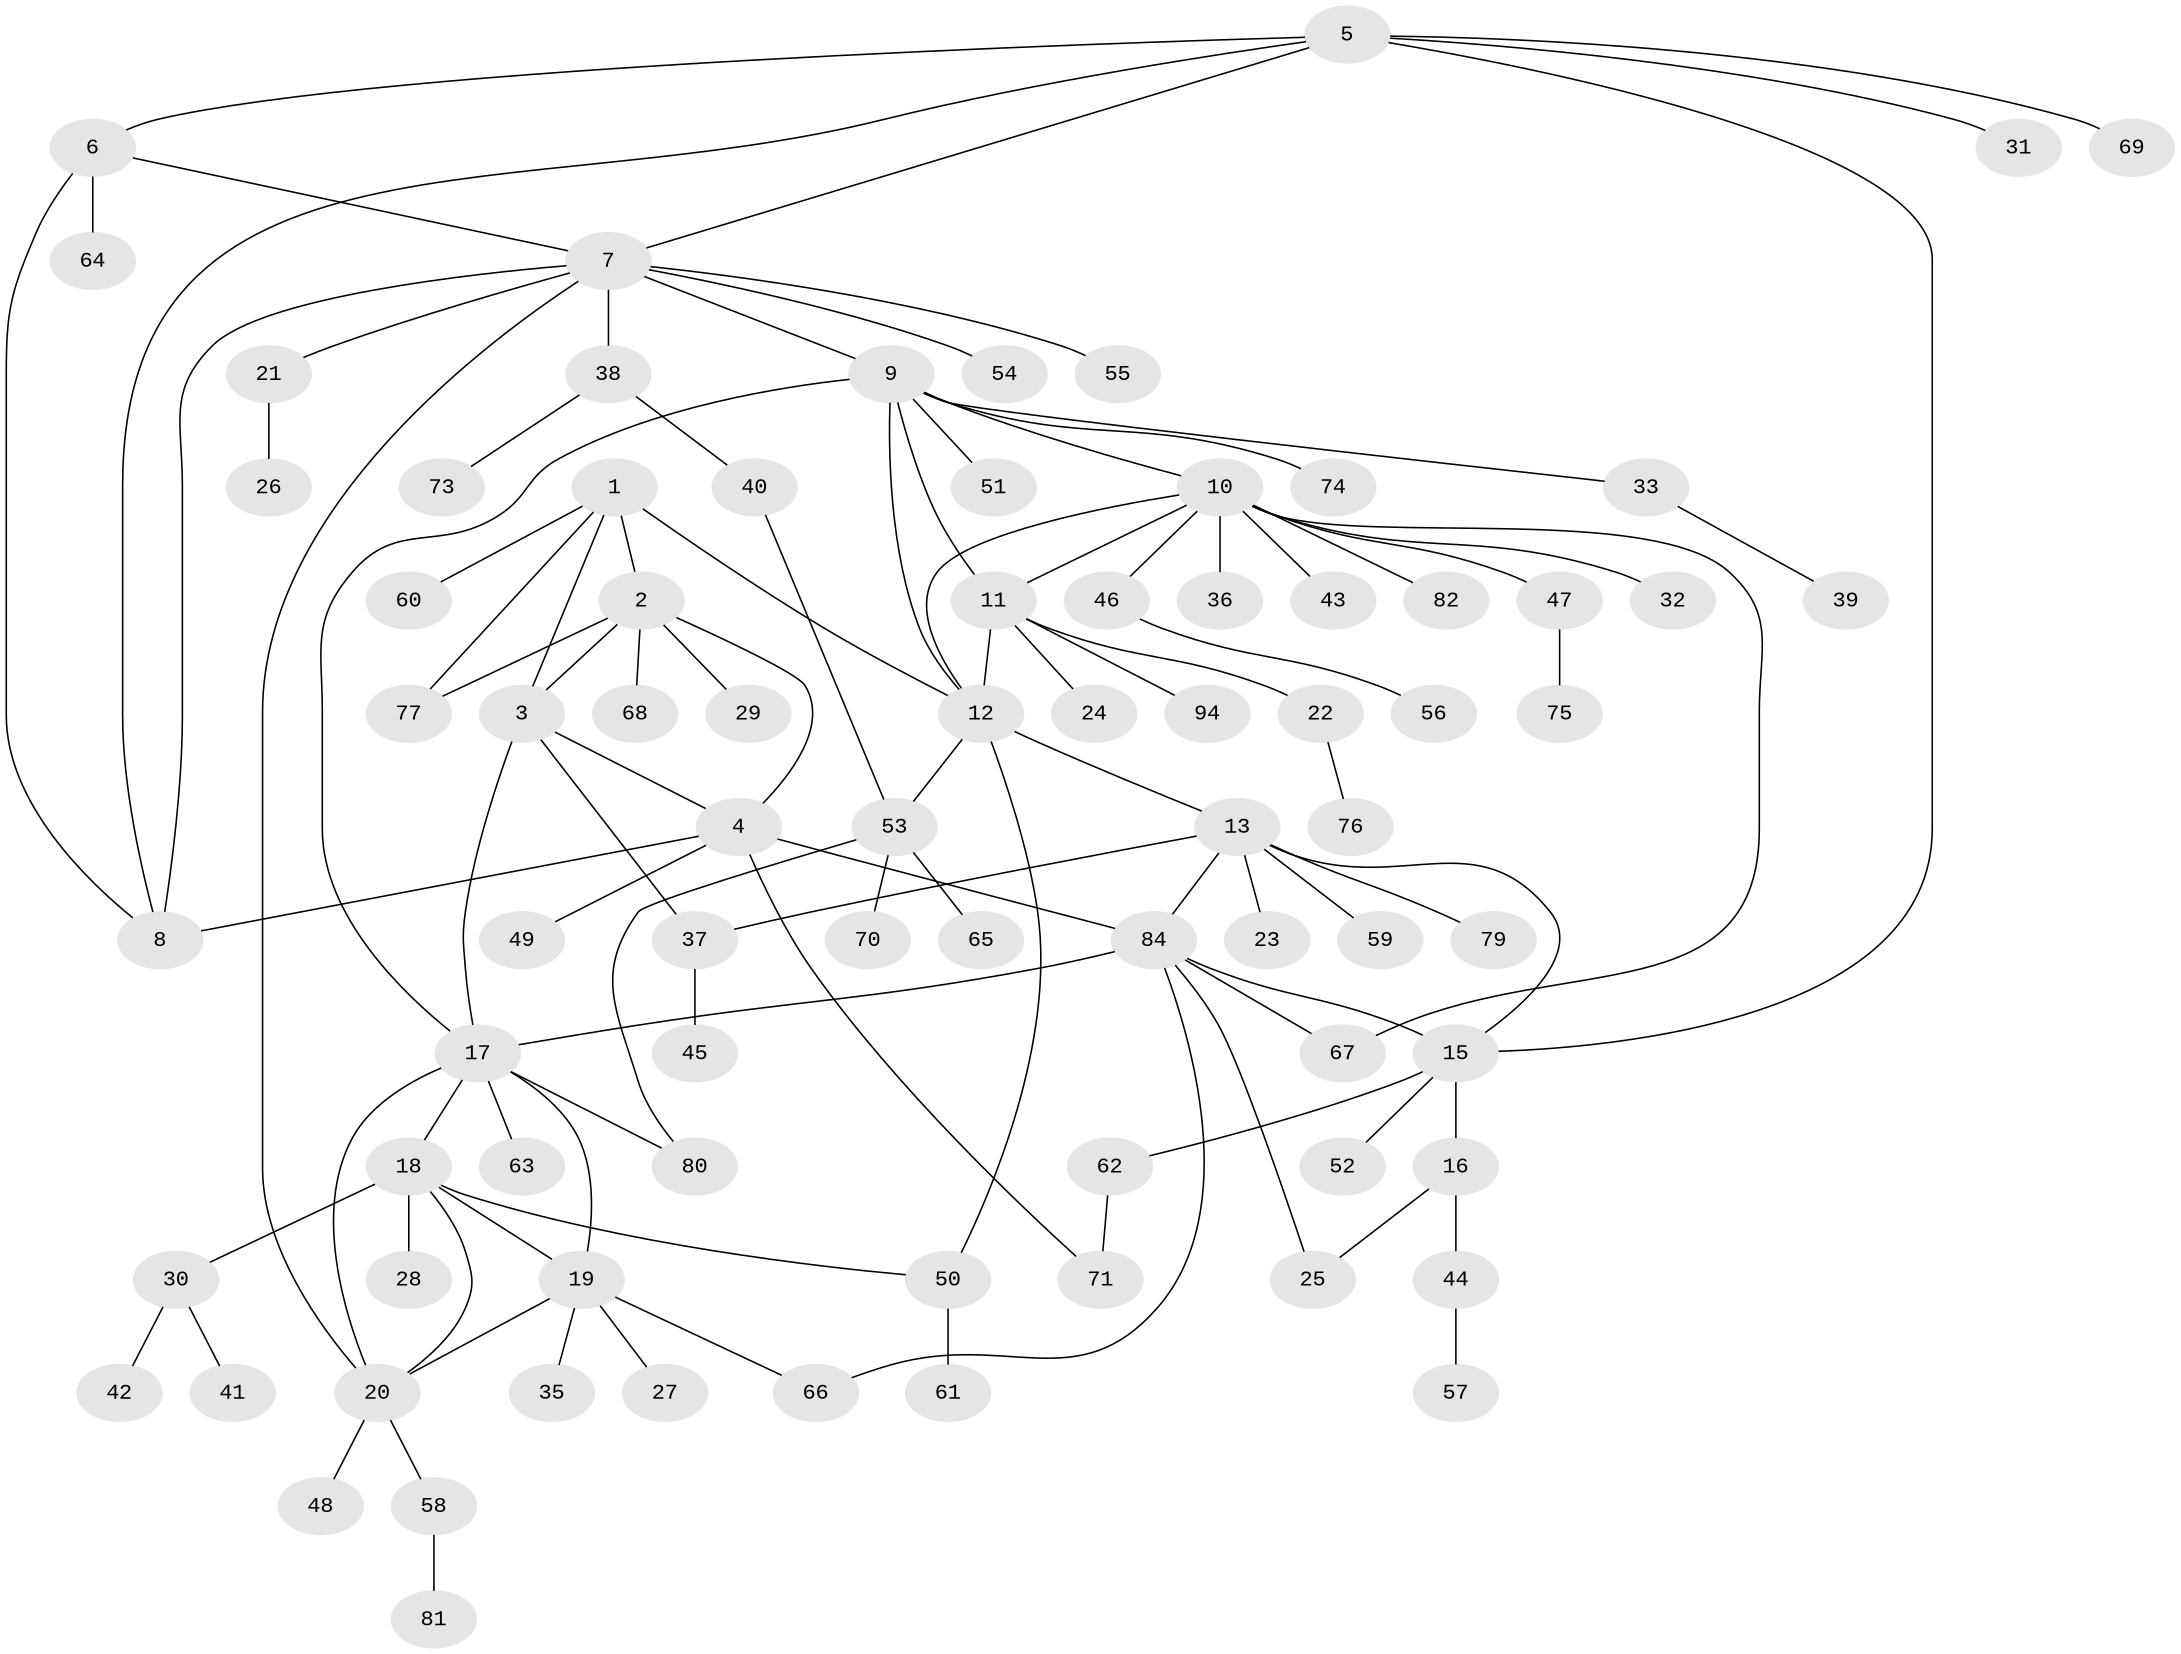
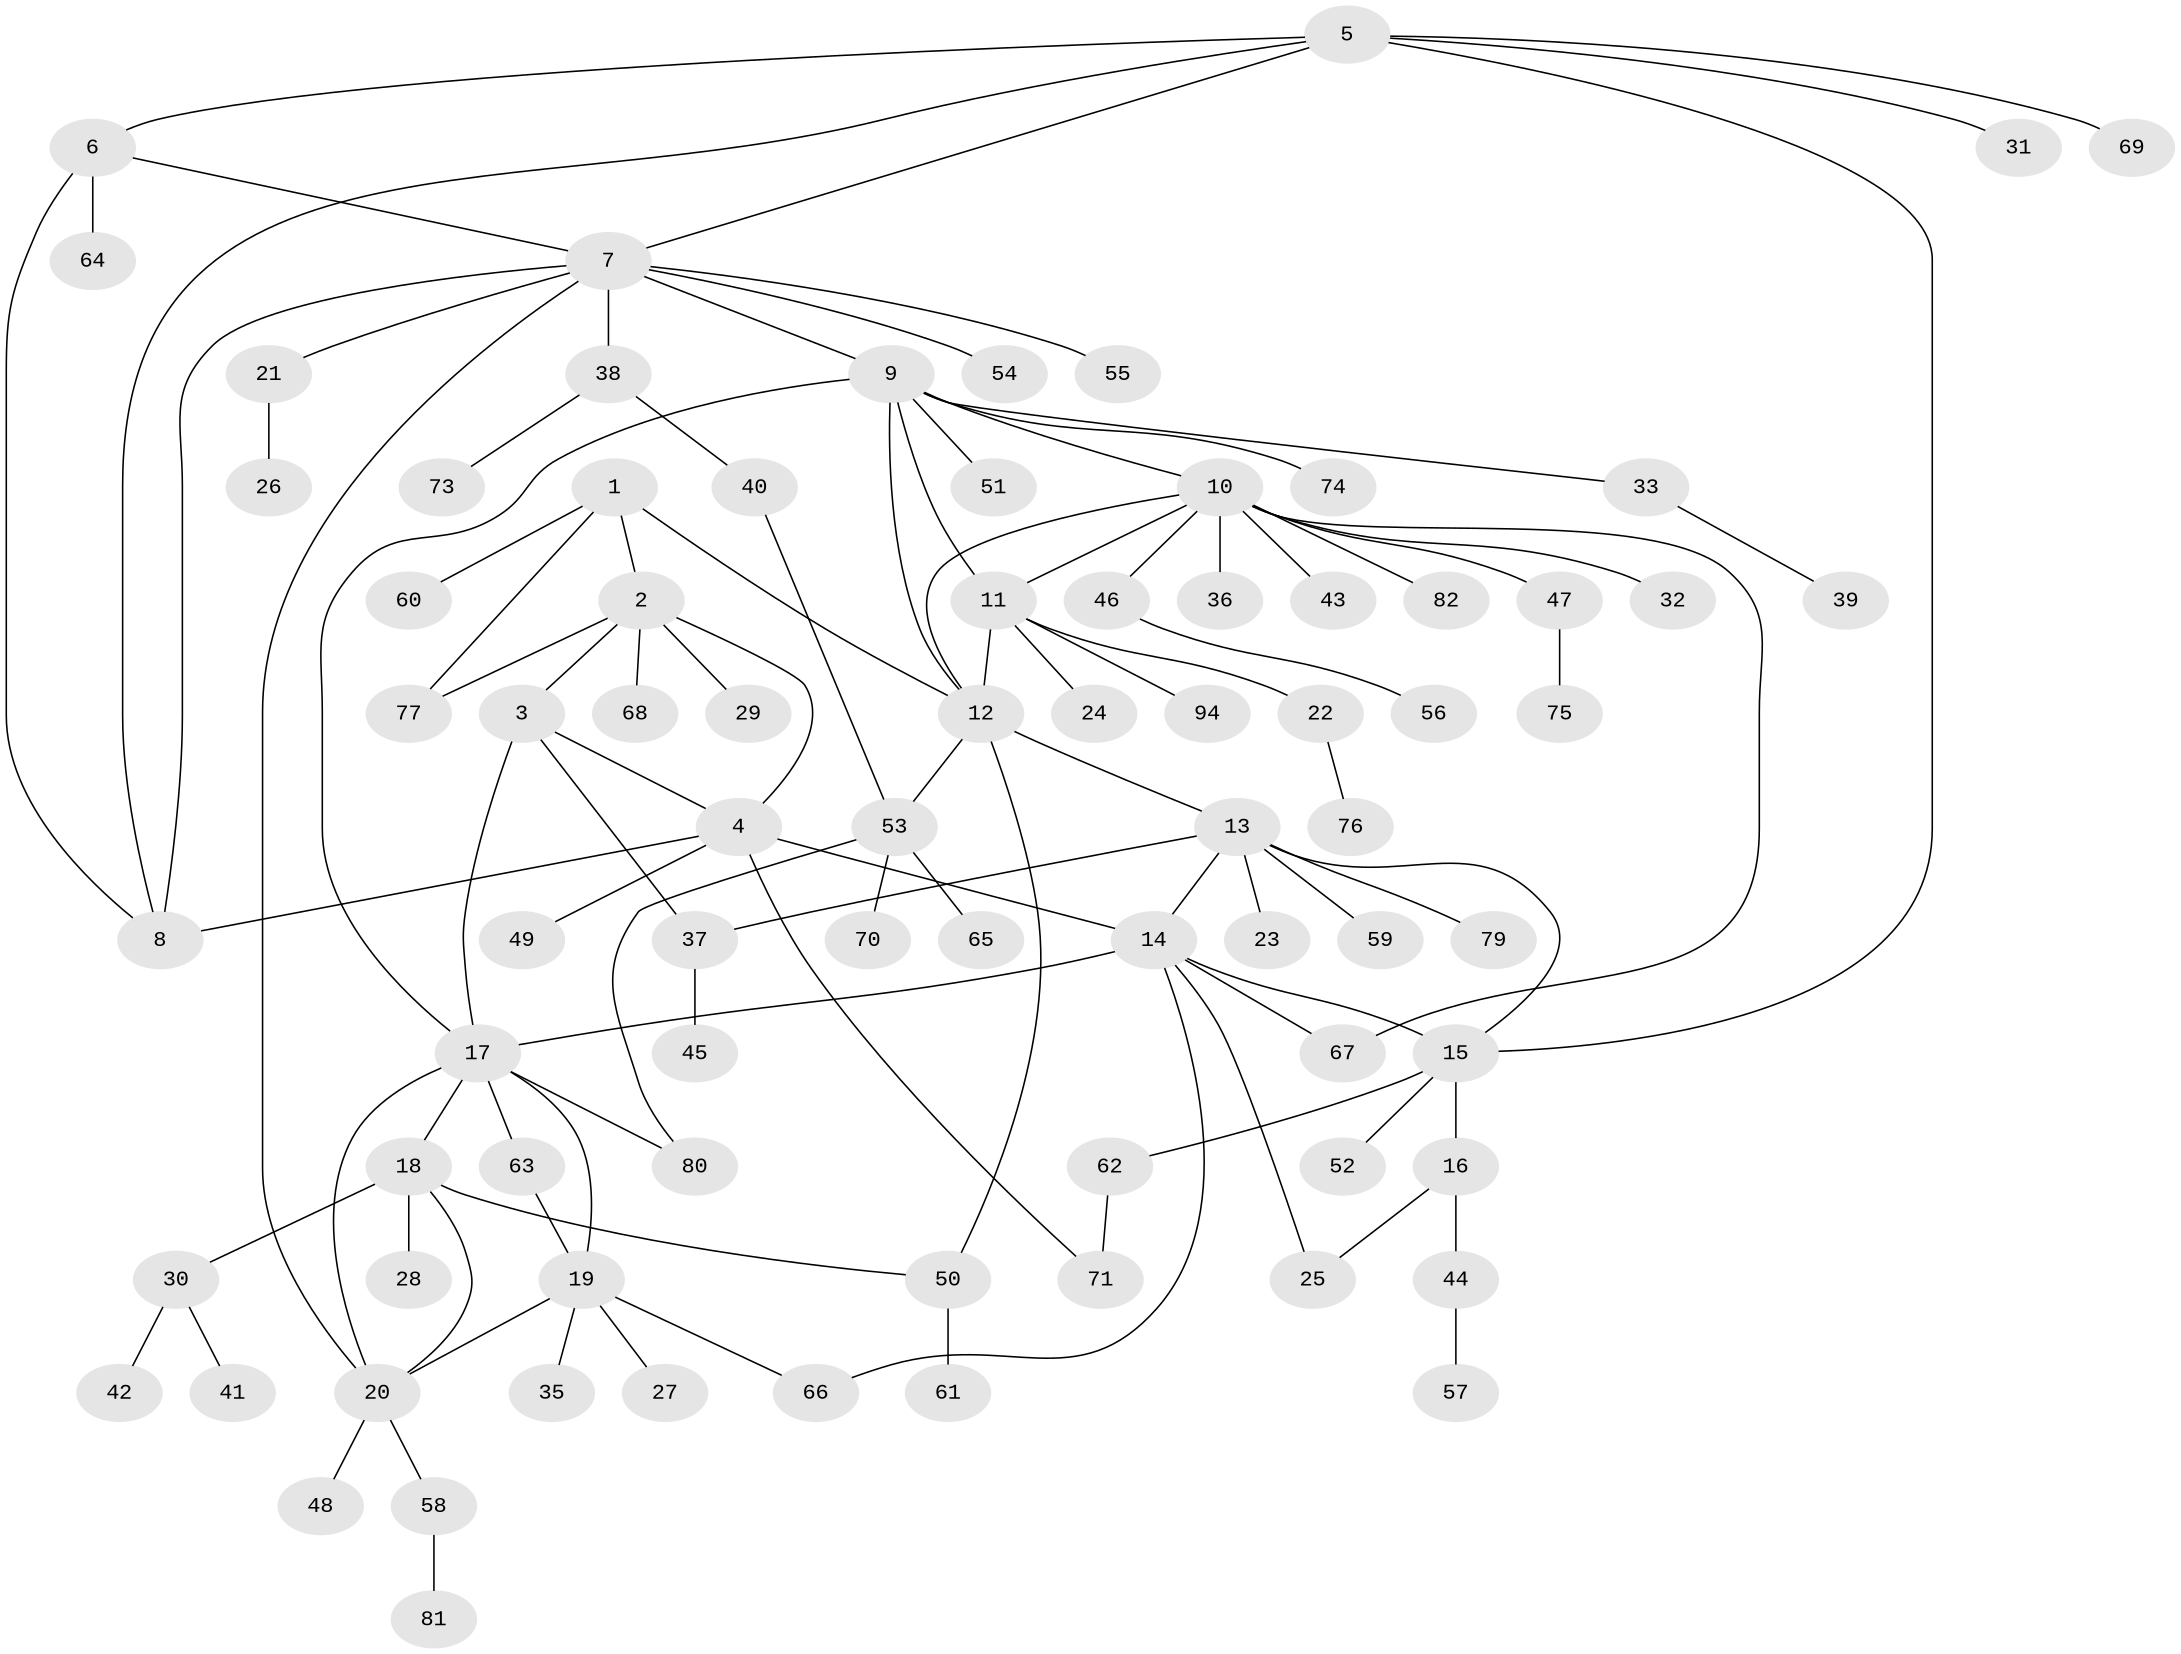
edge "1" -- "3": removed
node "84": label "84" -> "14"
edge "18" -- "19": now "63" -- "19"
